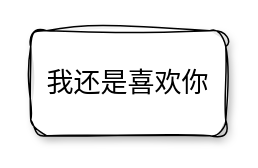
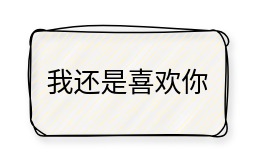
node "我还是喜欢你": fillcolor #ffffff -> #fff2cc
